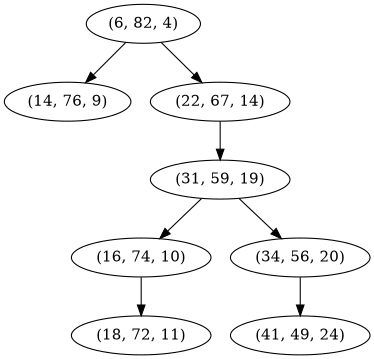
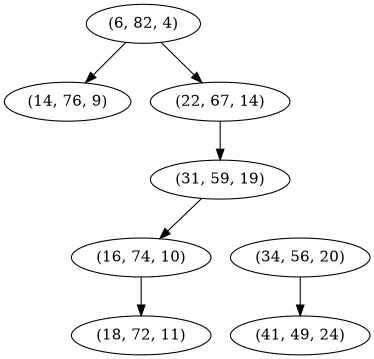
edge "(31, 59, 19)" -> "(34, 56, 20)": removed
